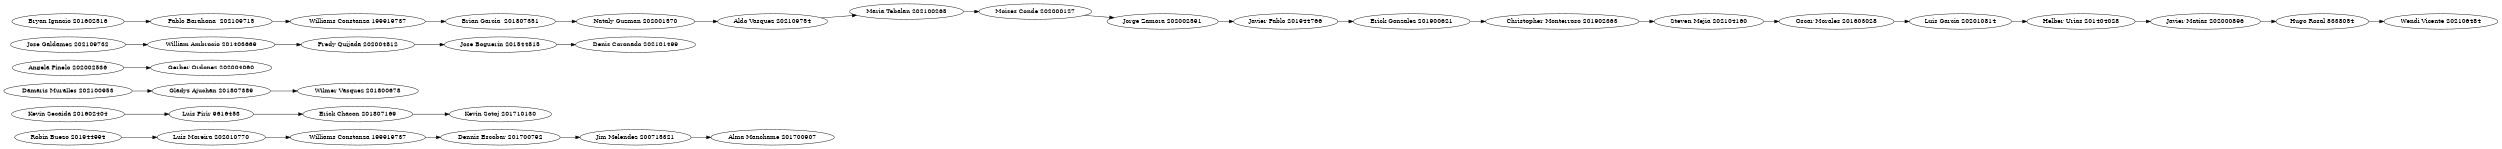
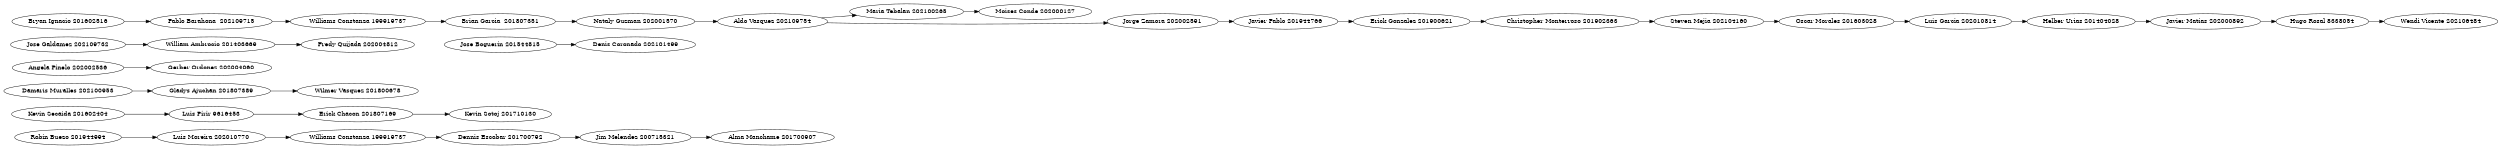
edge "Moises Conde 202000127" -> "Jorge Zamora 202002591": now "Aldo Vasquez 202109754" -> "Jorge Zamora 202002591"
node "Javier Matias 202000896": label "Javier Matias 202000896" -> "Javier Matias 202000892"
edge "Fredy Quijada 202004812" -> "Jose Boguerin 201544815": removed
